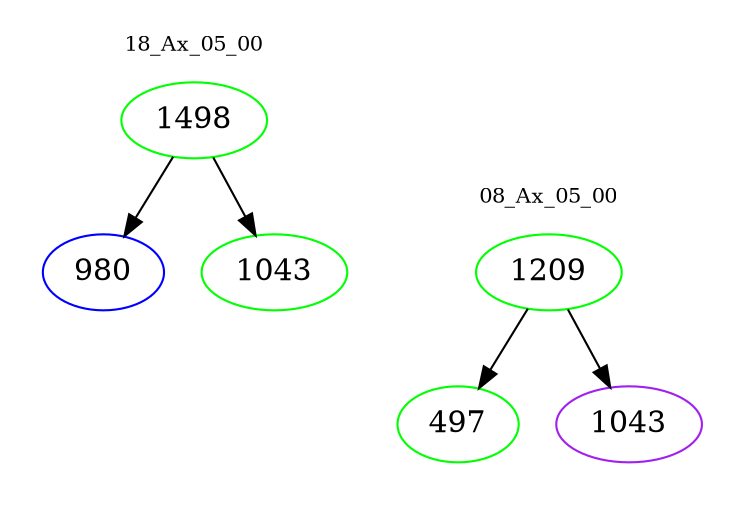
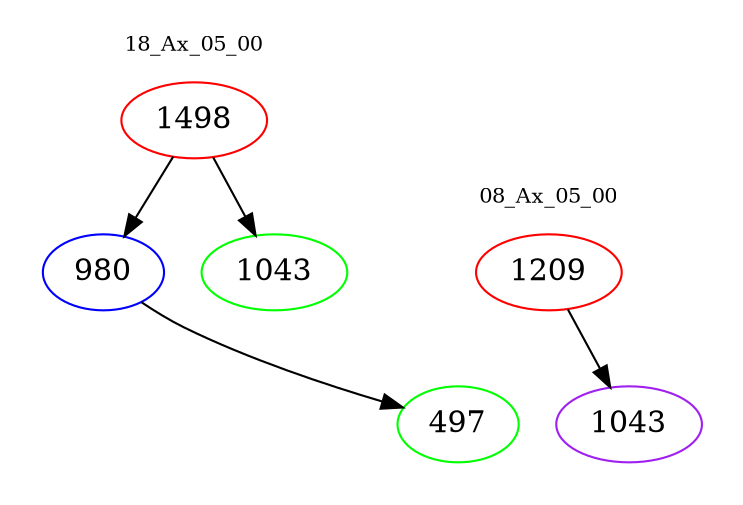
node "1498": color green -> red
node "1209": color green -> red
edge "1209" -> "497": now "980" -> "497"
